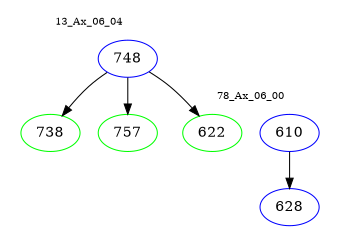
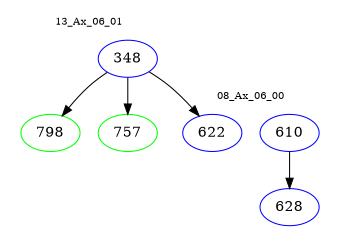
cluster "13_Ax_06_04": label "13_Ax_06_04" -> "13_Ax_06_01"
node "748": label "748" -> "348"
cluster "78_Ax_06_00": label "78_Ax_06_00" -> "08_Ax_06_00"
node "738": label "738" -> "798"
node "622": color green -> blue
